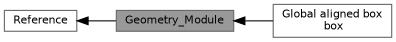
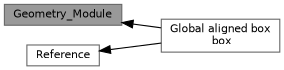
edge "Geometry_Module" -> "Reference": now "Global aligned box box" -> "Reference"
